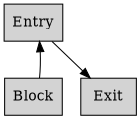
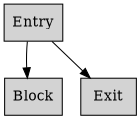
edge "Block" -> "Entry": reversed
